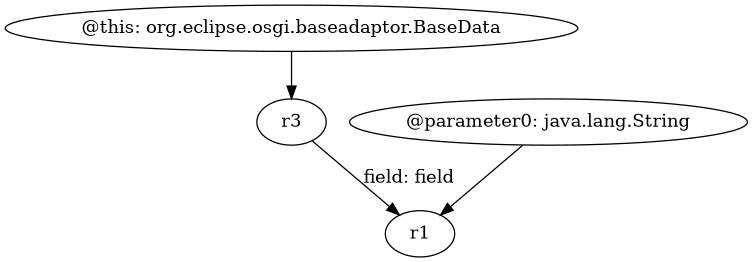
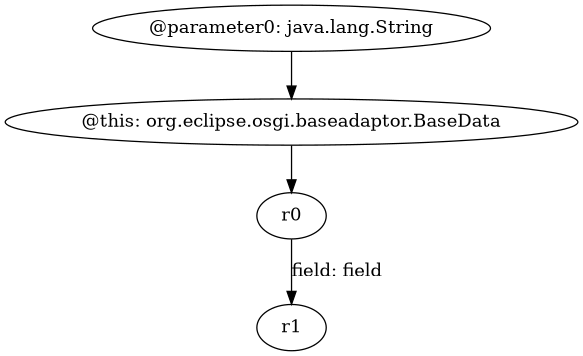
node "r3": label "r3" -> "r0"
edge "@parameter0: java.lang.String" -> "r1": now "@parameter0: java.lang.String" -> "@this: org.eclipse.osgi.baseadaptor.BaseData"
